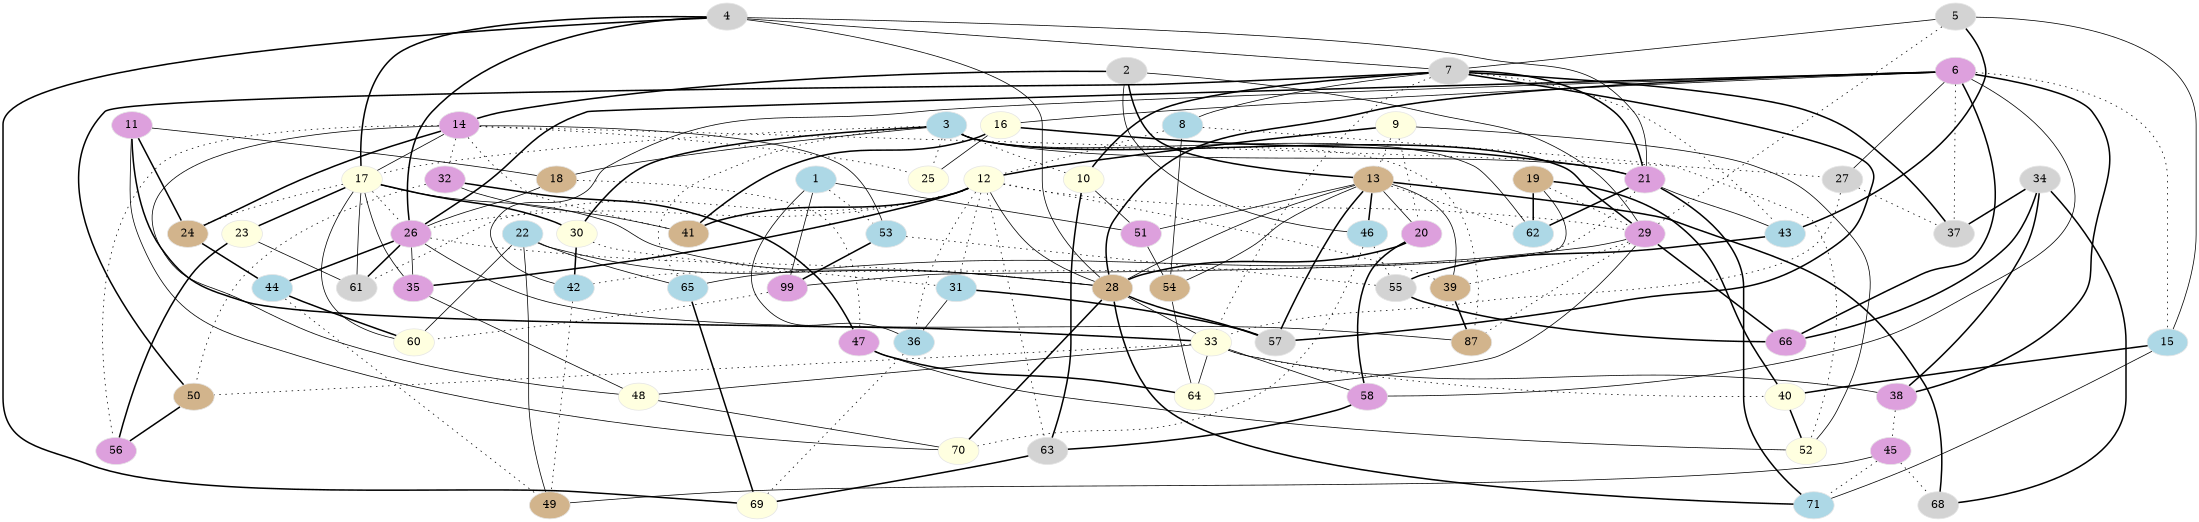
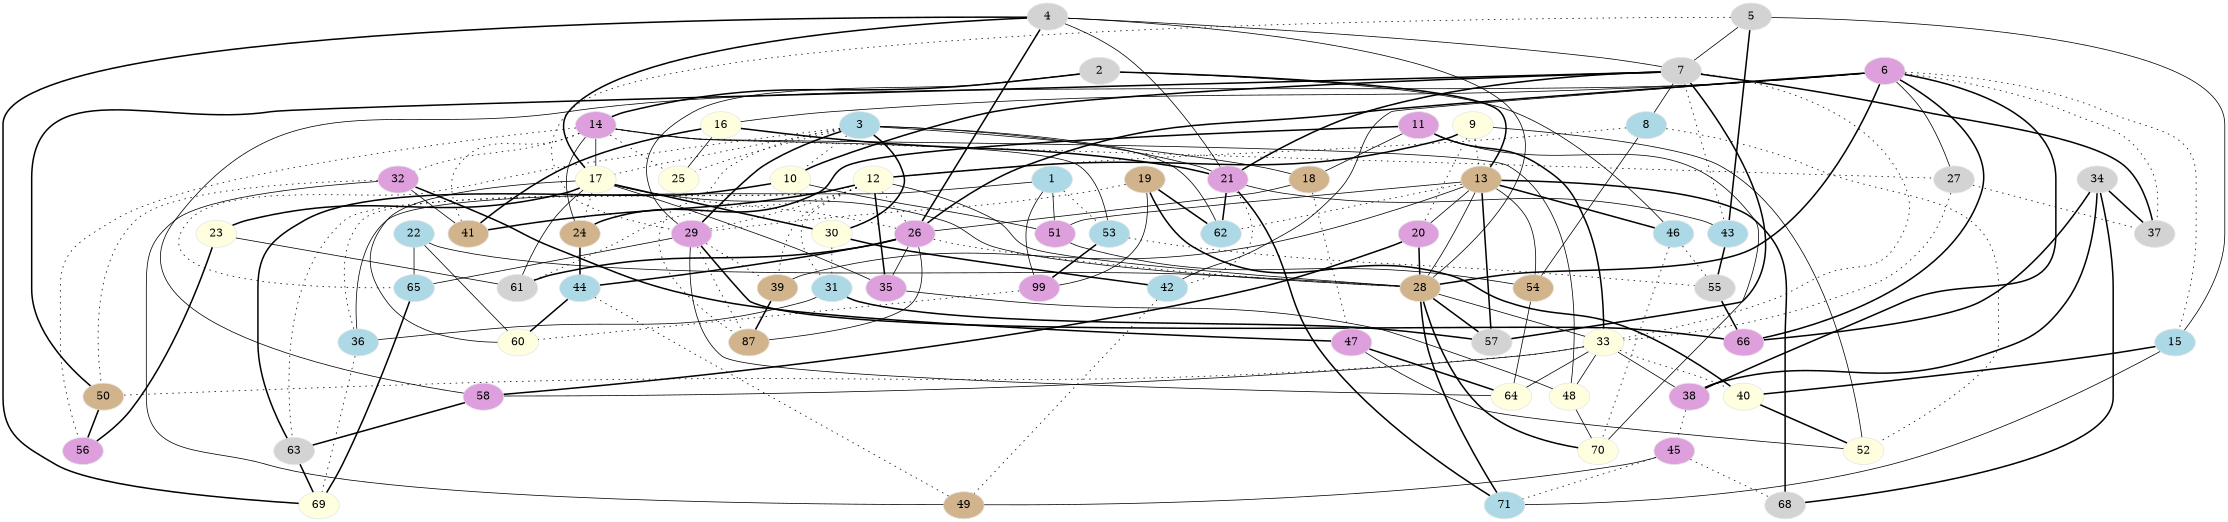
edge "14" -- "24": style bold -> solid
edge "22" -- "49": now "32" -- "49"
